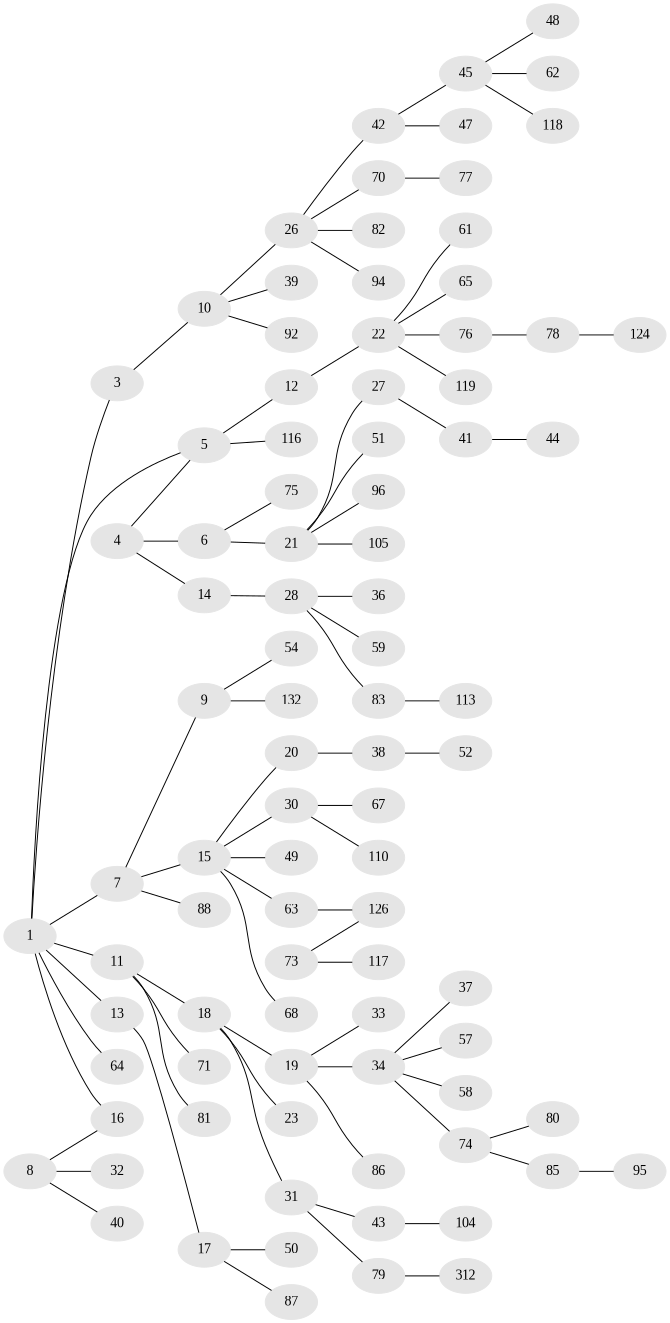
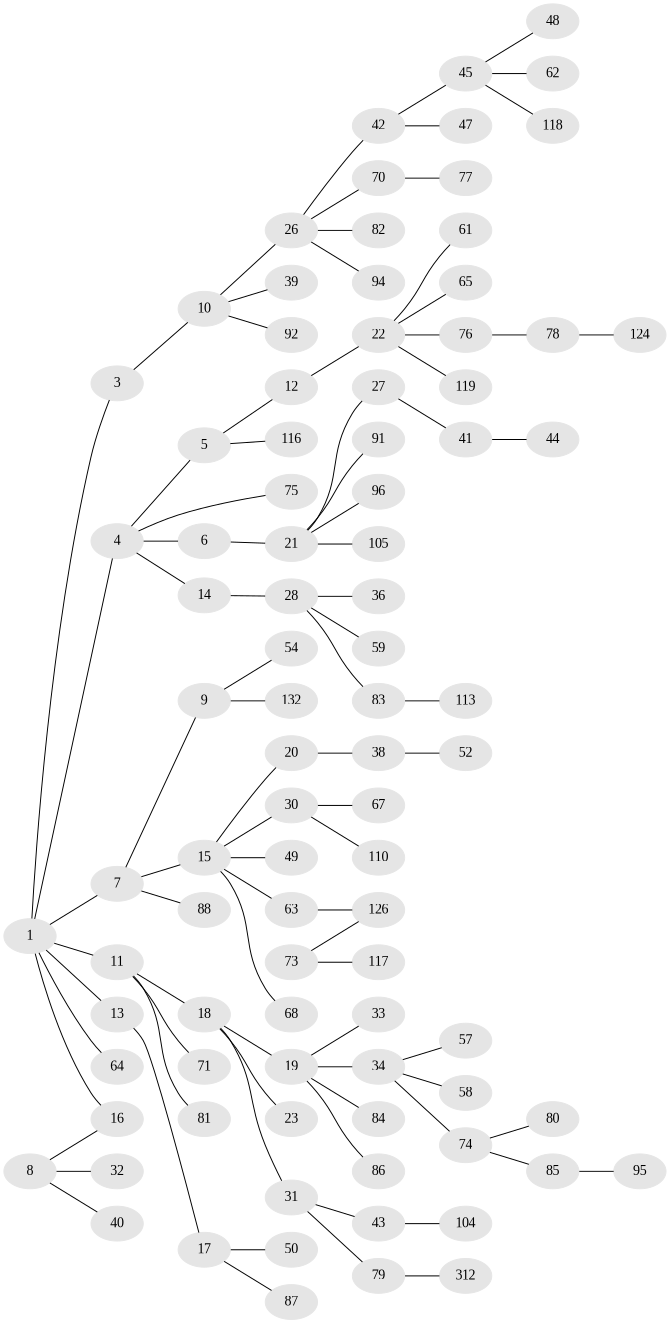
node "51": label "51" -> "91"
edge "75" -- "6": now "75" -- "4"
edge "5" -- "1": now "4" -- "1"
node "37": removed
node "84": added
